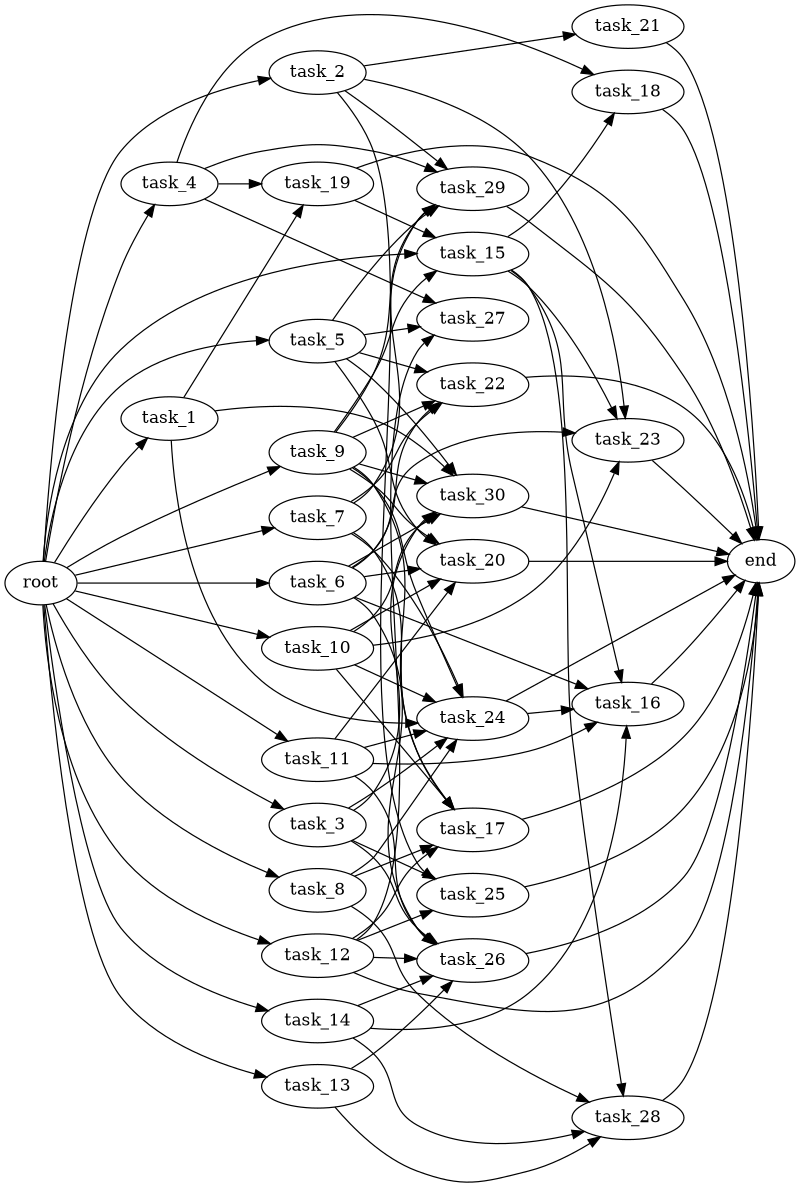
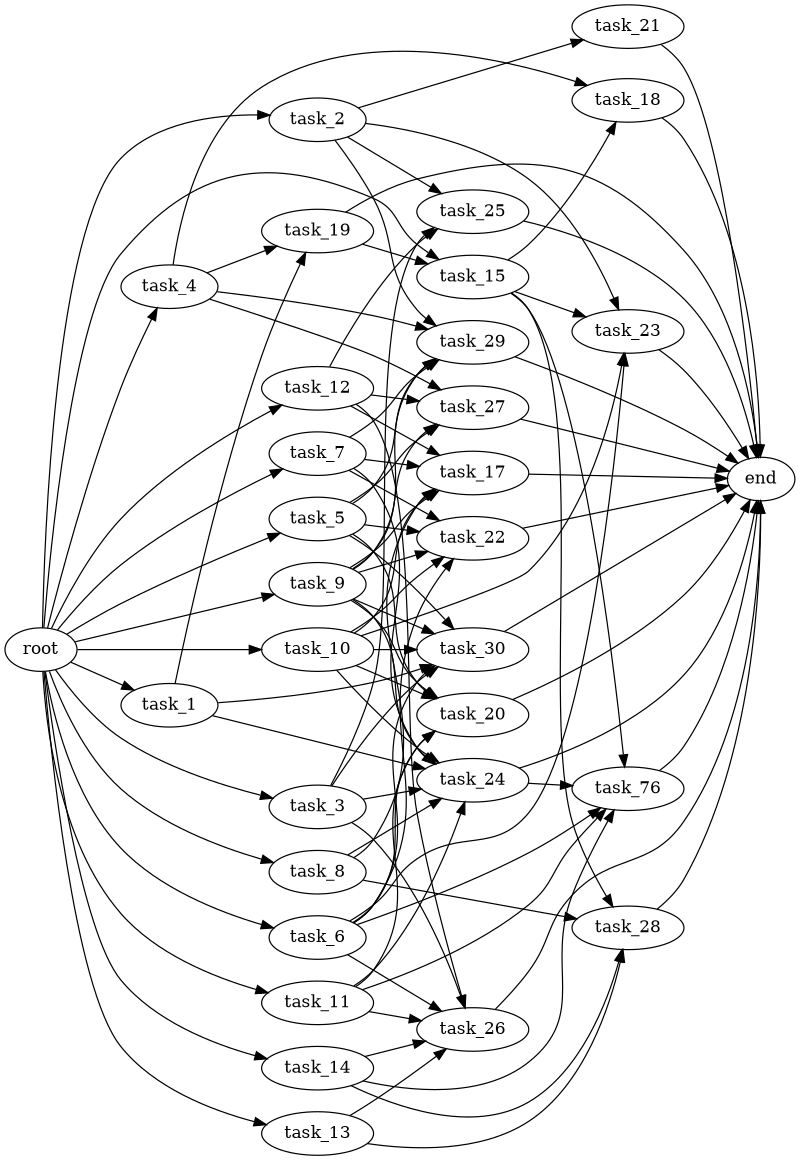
edge "task_9" -> "task_15": now "task_9" -> "task_27"
edge "task_10" -> "task_22": added
node "task_16": label "task_16" -> "task_76"
edge "task_12" -> "end": now "task_27" -> "end"
